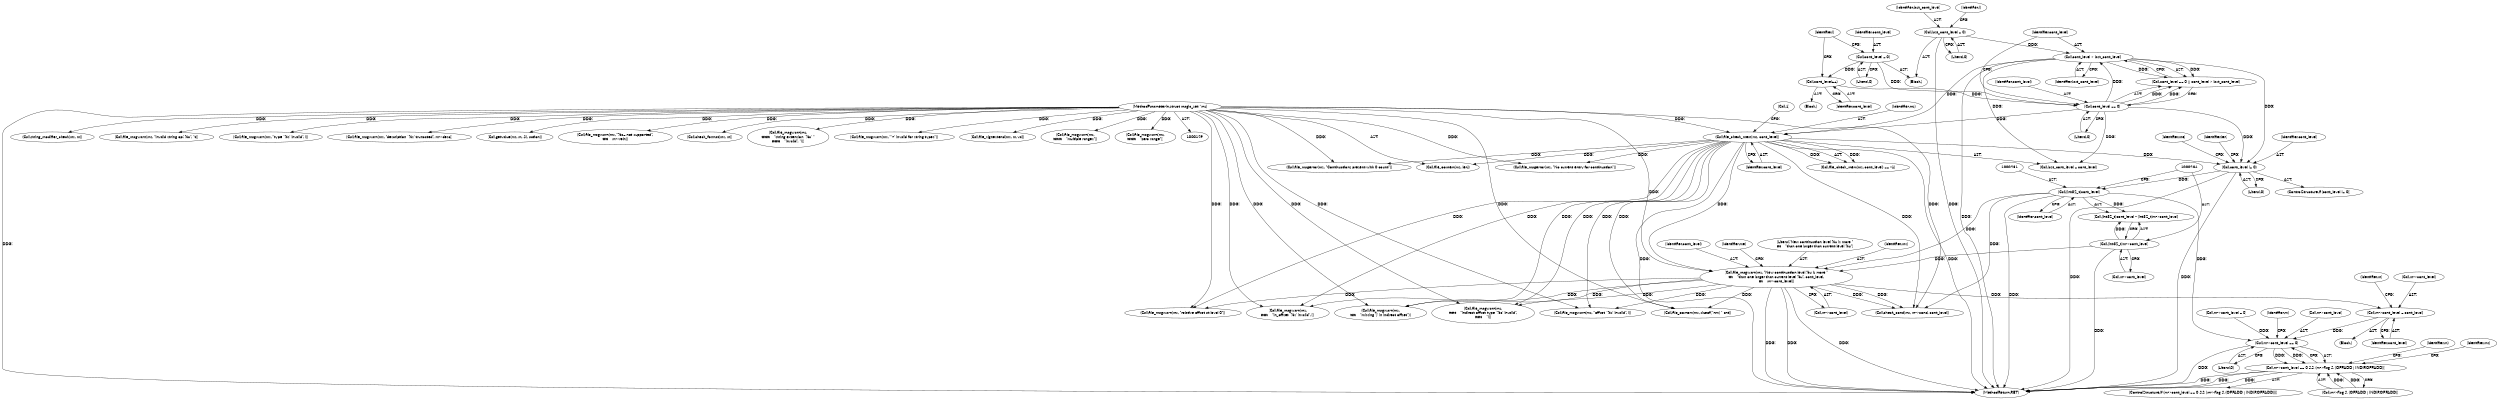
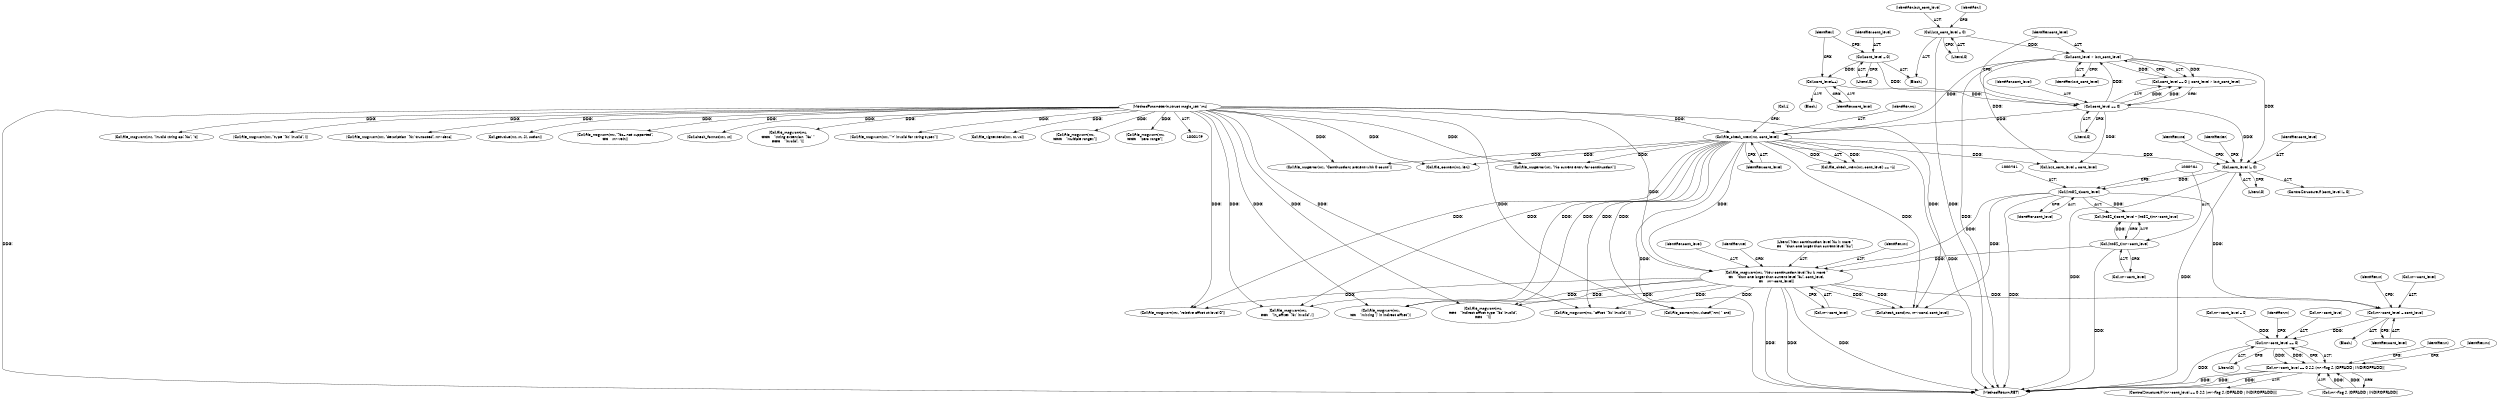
node "(Call,string_modifier_check(ms, m))": removed
edge "(MethodParameterIn,struct magic_set *ms)" -> "(Call,file_oomem(ms, len))": label "AST: " -> "DDG: "
edge "(Call,file_check_mem(ms, cont_level))" -> "(Call,last_cont_level = cont_level)": label "AST: " -> "DDG: "
edge "(Call,(int32_t)cont_level)" -> "(Call,m->cont_level == 0)": now "(Call,(int32_t)cont_level)" -> "(Call,m->cont_level = cont_level)"
